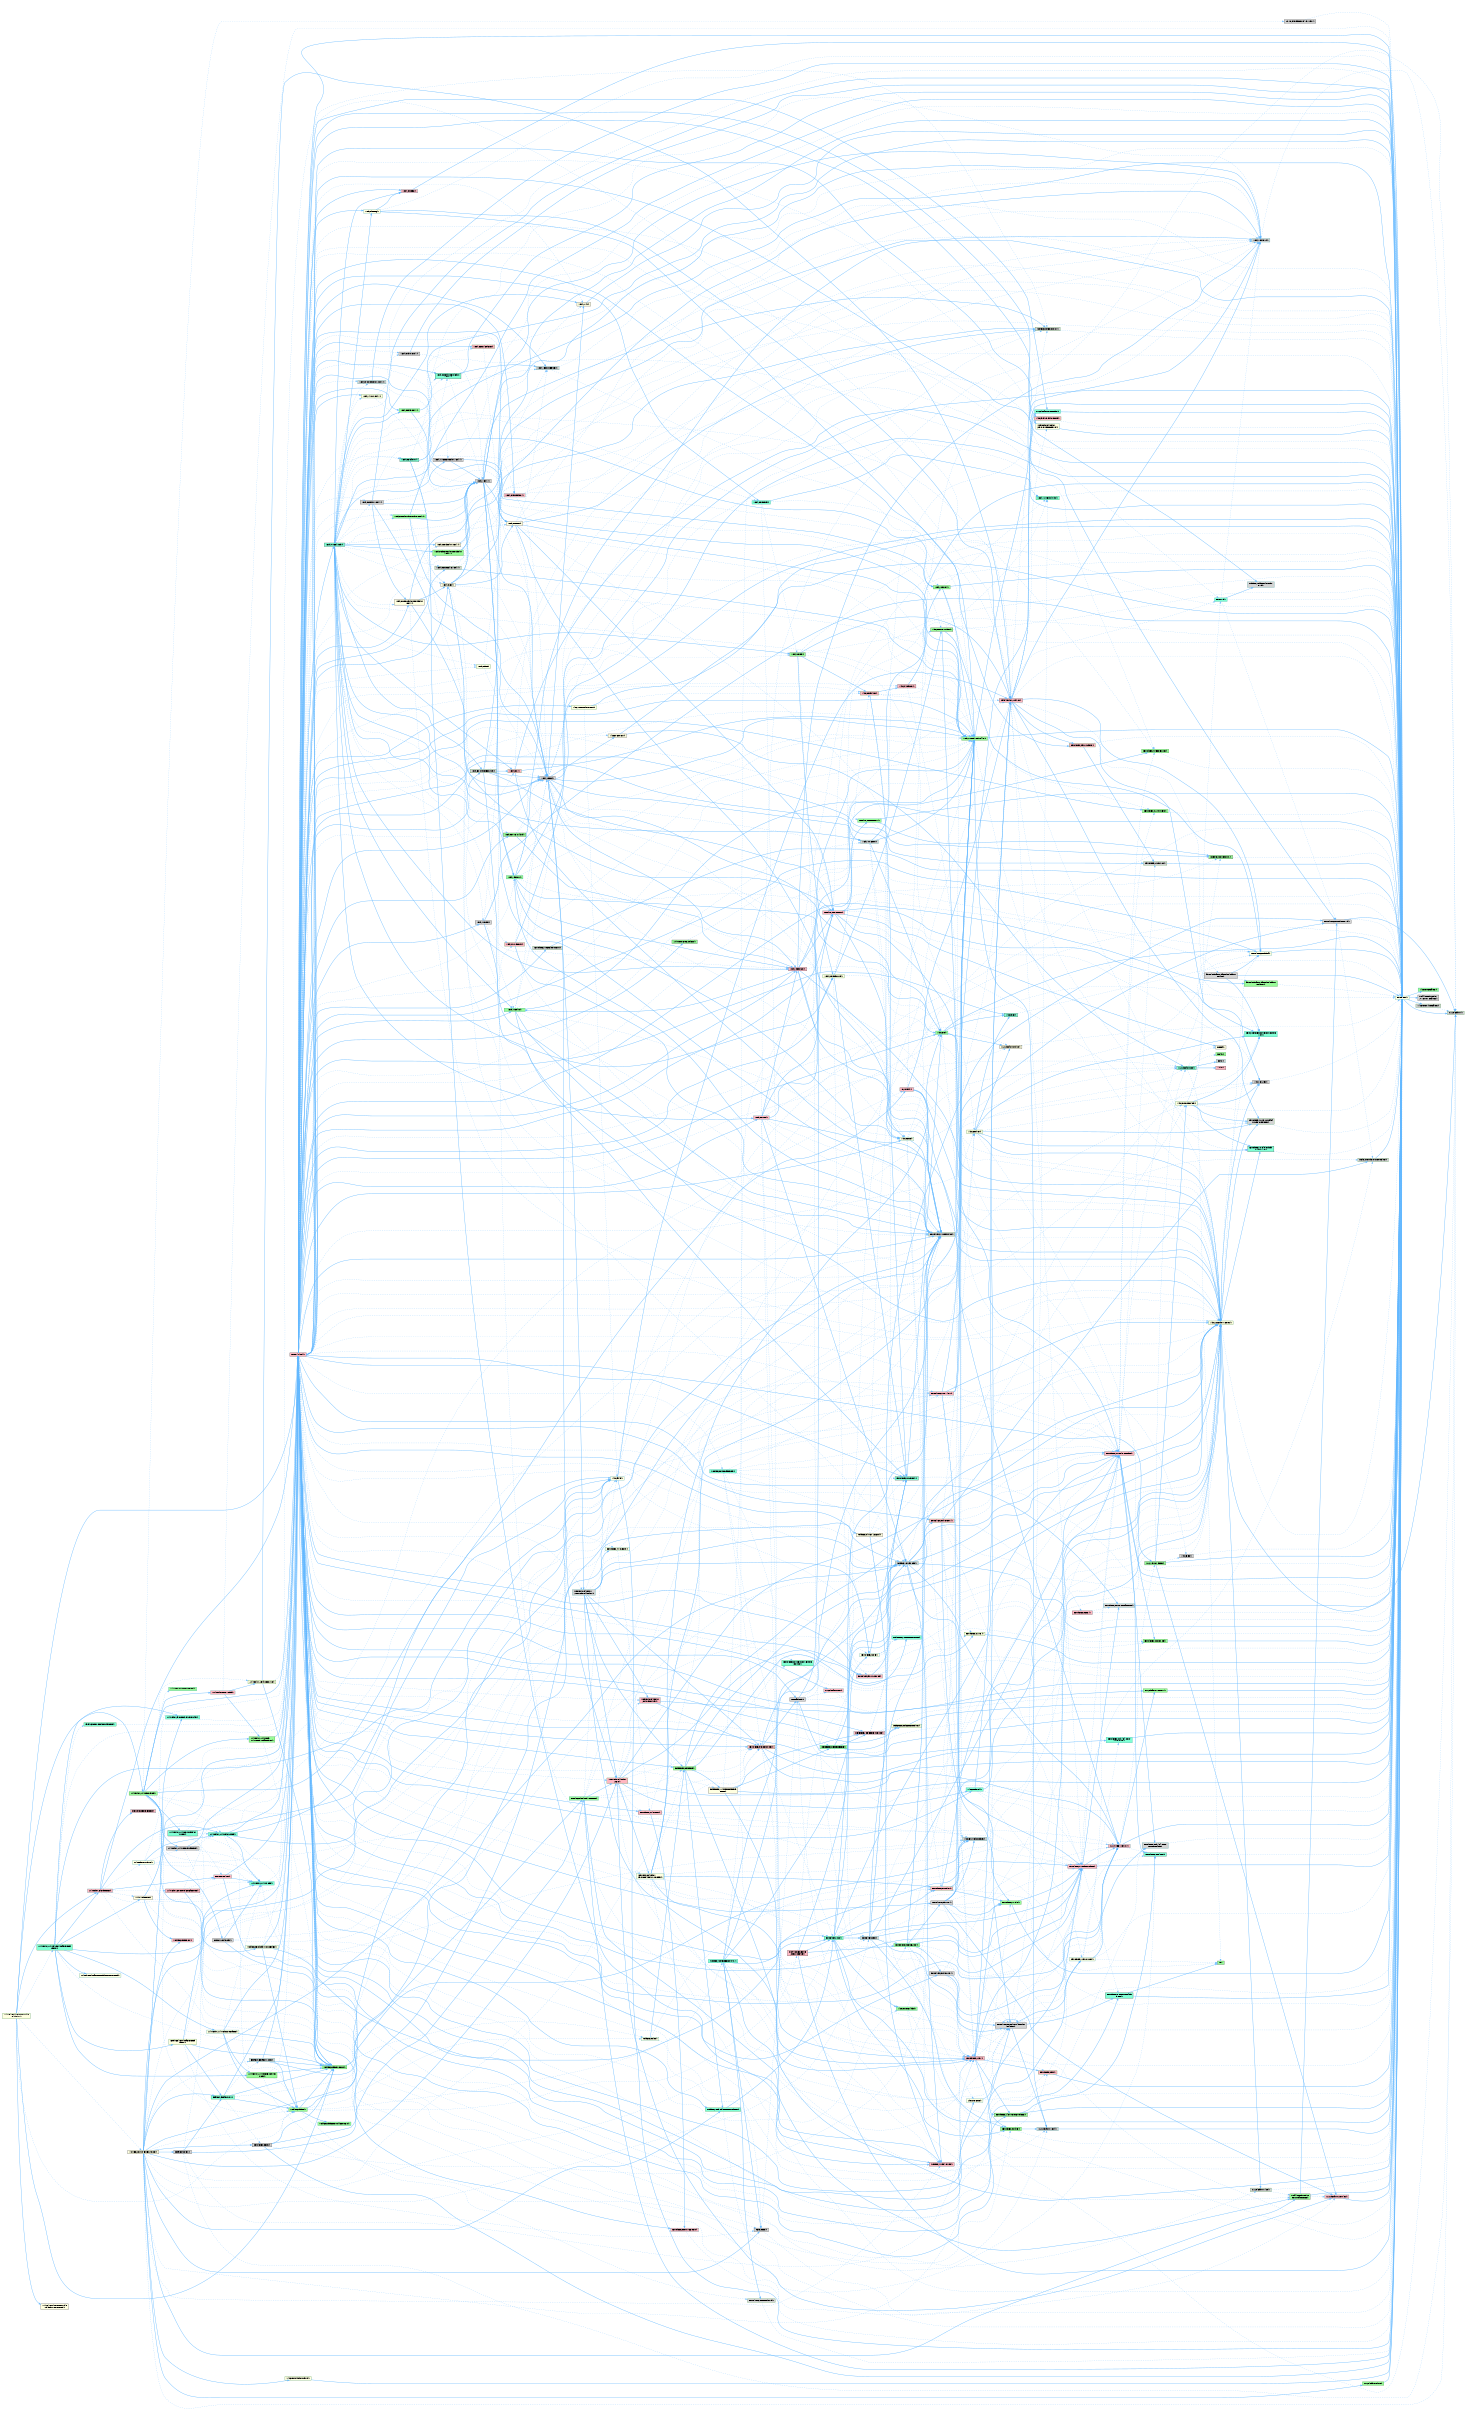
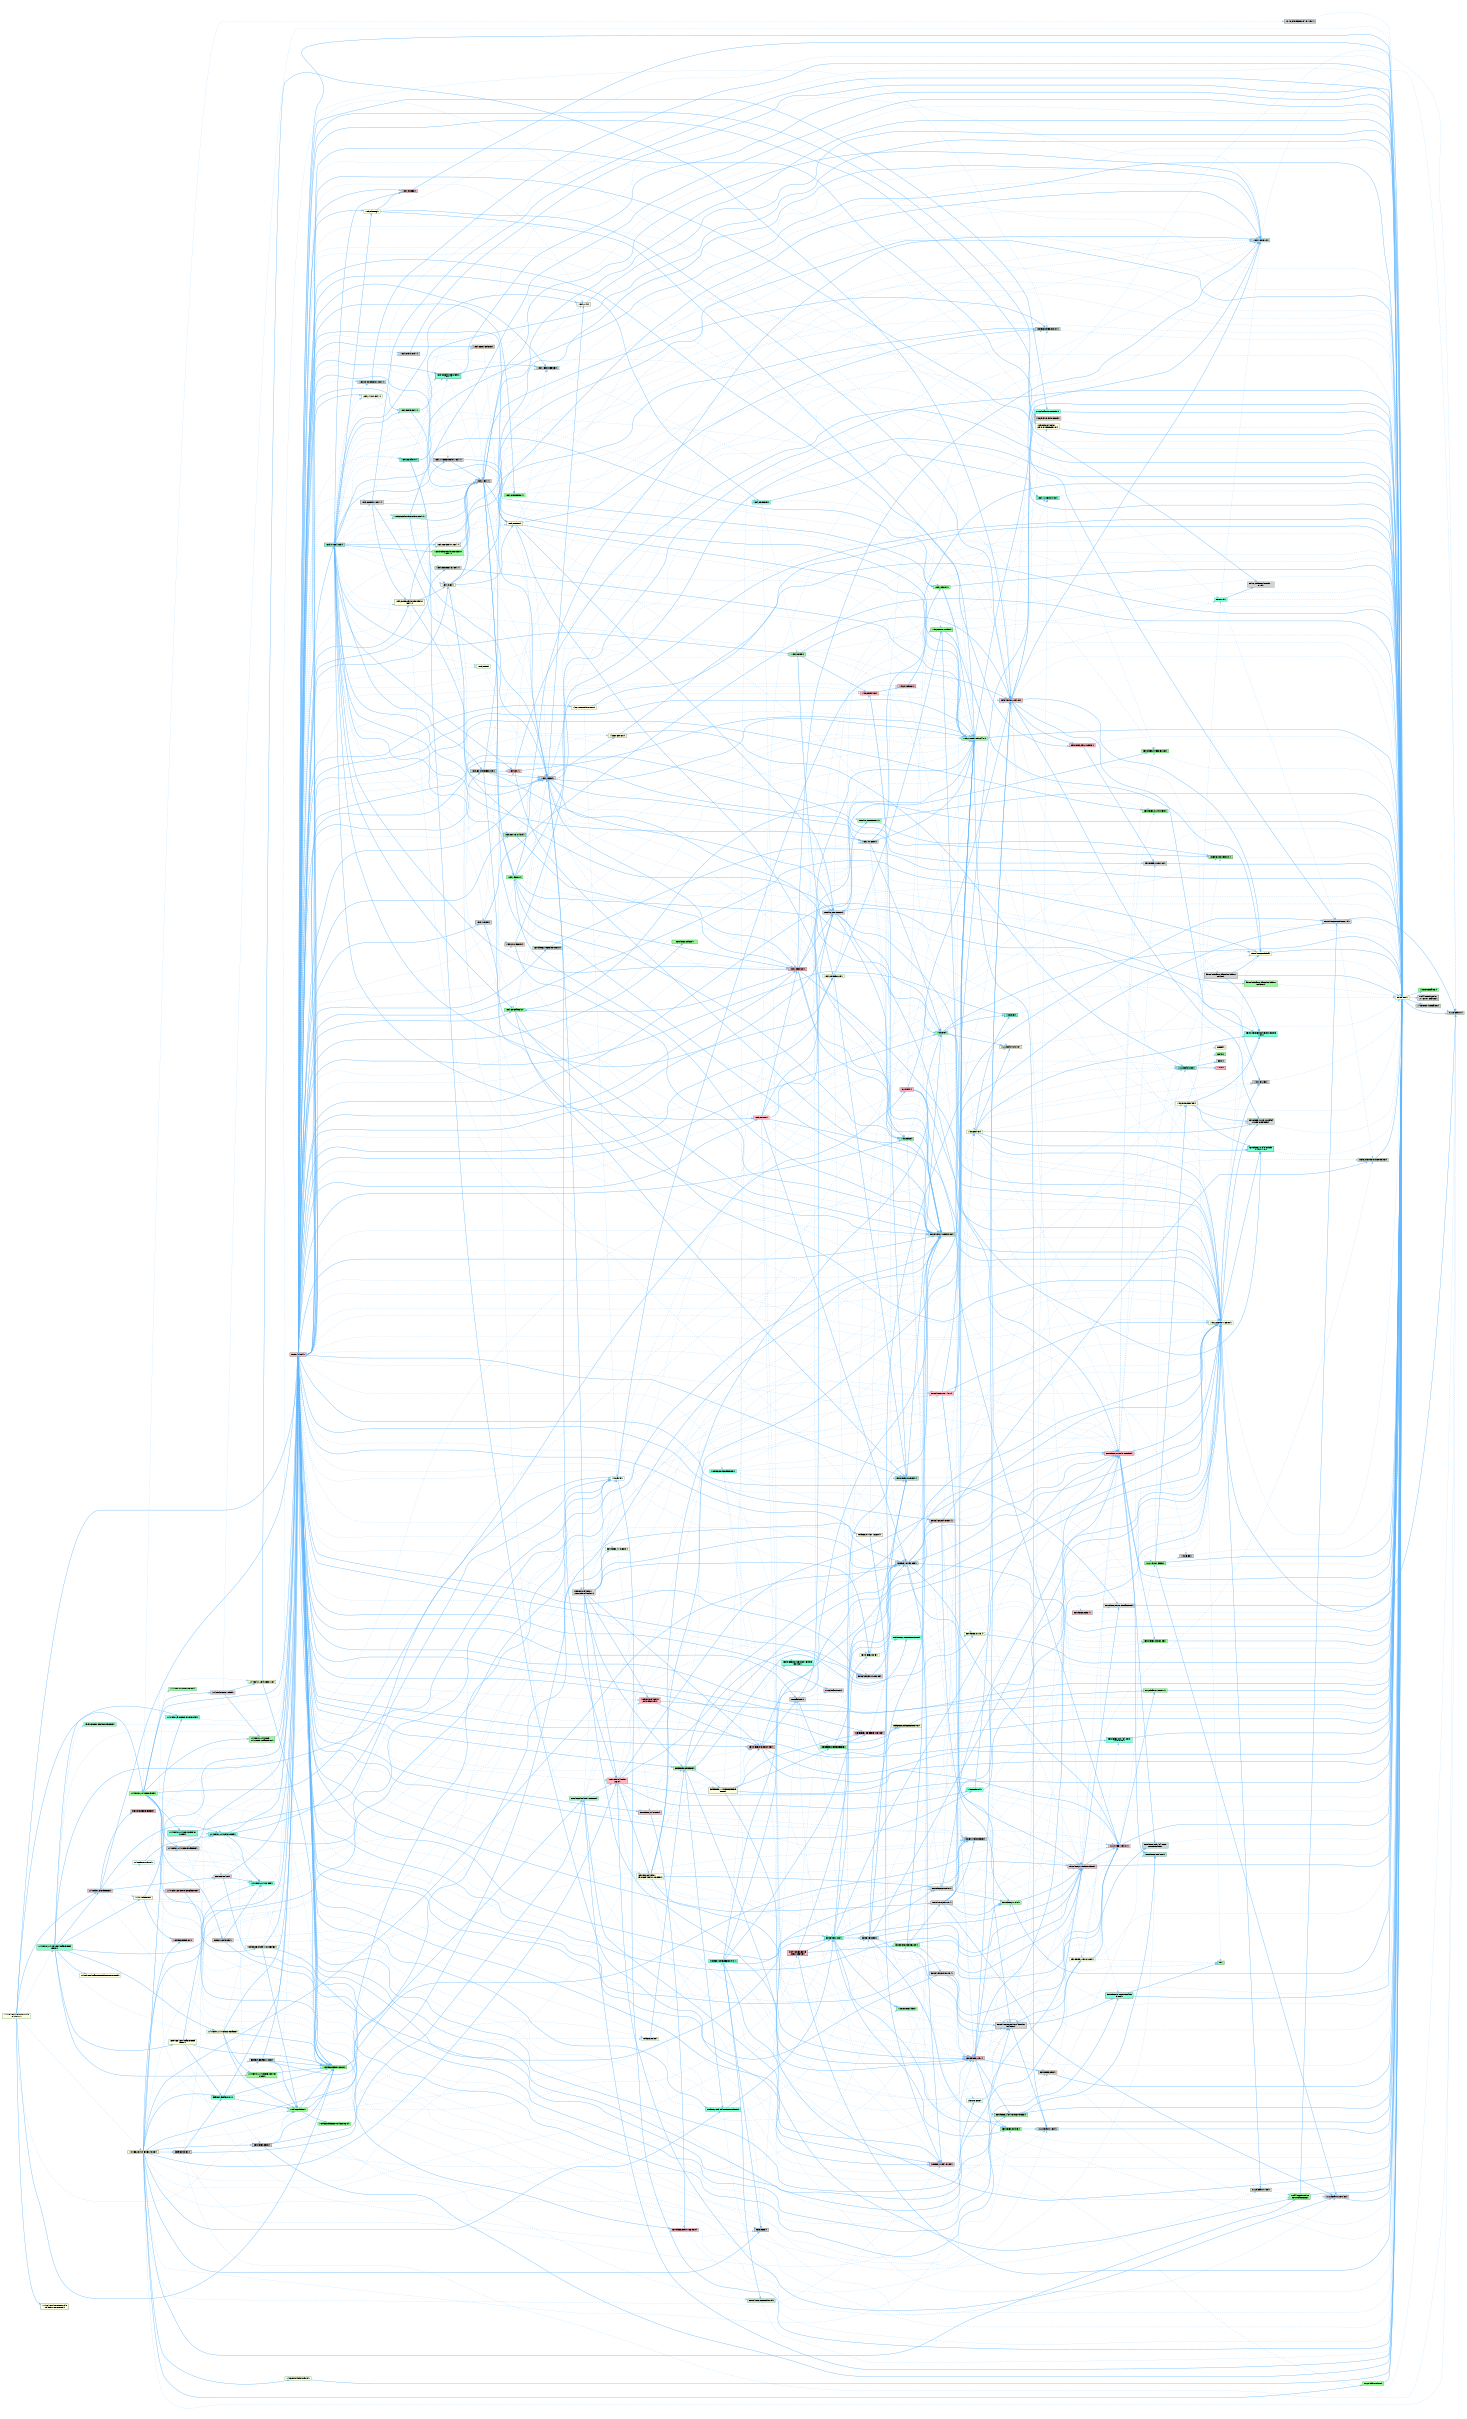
node "Math/OrientedBox.h": fillcolor lightpink -> palegreen
node "UObject/UObjectHierarchy Fwd.h": label "UObject/UObjectHierarchy Fwd.h" -> "String/UObjectHierarchy Fwd.h"
node "AnimSequence/IsClass.h": label "AnimSequence/IsClass.h" -> "Templates/IsClass.h"
edge "Logging/LogMacros.h" -> "stddef.h": now "Logging/LogMacros.h" -> "Templates/IsValidVariadic FunctionArg.h"
node "Math/IntPoint.h": label "Math/IntPoint.h" -> "Math/CoreGlobals.h"
edge "Misc/OutputDevice.h" -> "Misc/VarArgs.h": style bold -> dashed
node "Misc/Parse.h": fillcolor lightyellow -> palegreen
edge "CoreMinimal.h" -> "HAL/MemoryBase.h": style bold -> dashed
